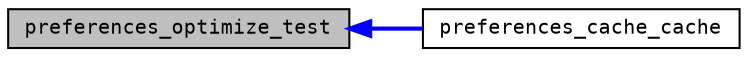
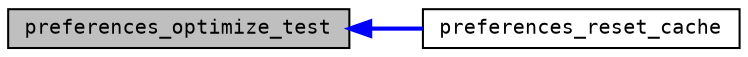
node "preferences_cache_cache": label "preferences_cache_cache" -> "preferences_reset_cache"
